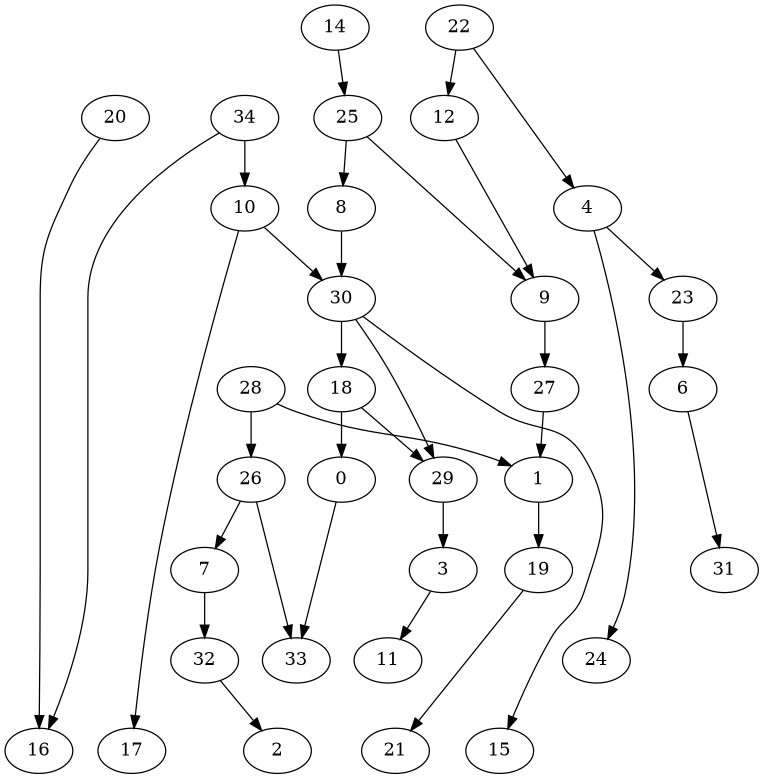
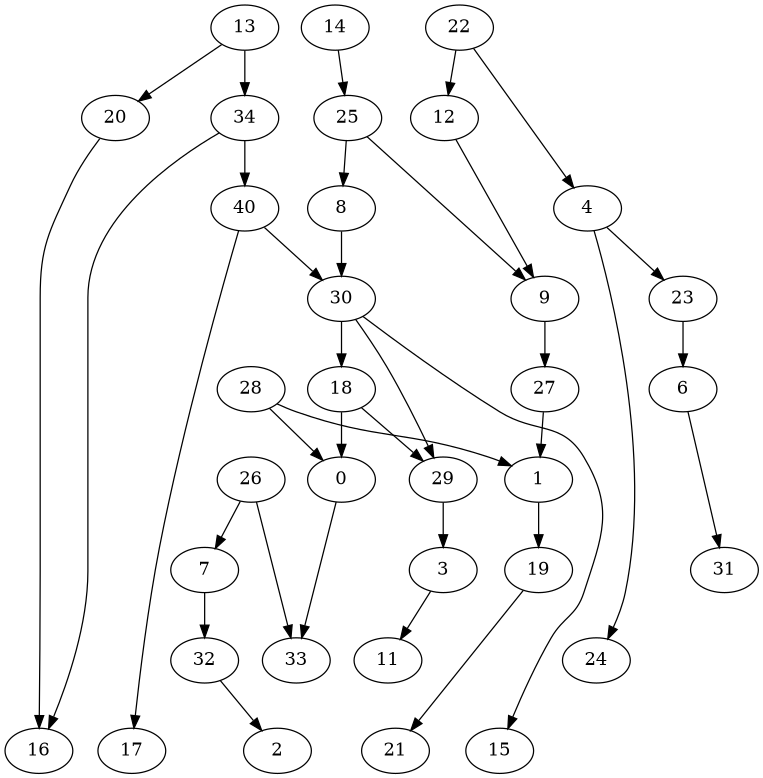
node "13": added
node "10": label "10" -> "40"
edge "28" -> "26": now "28" -> "0"
